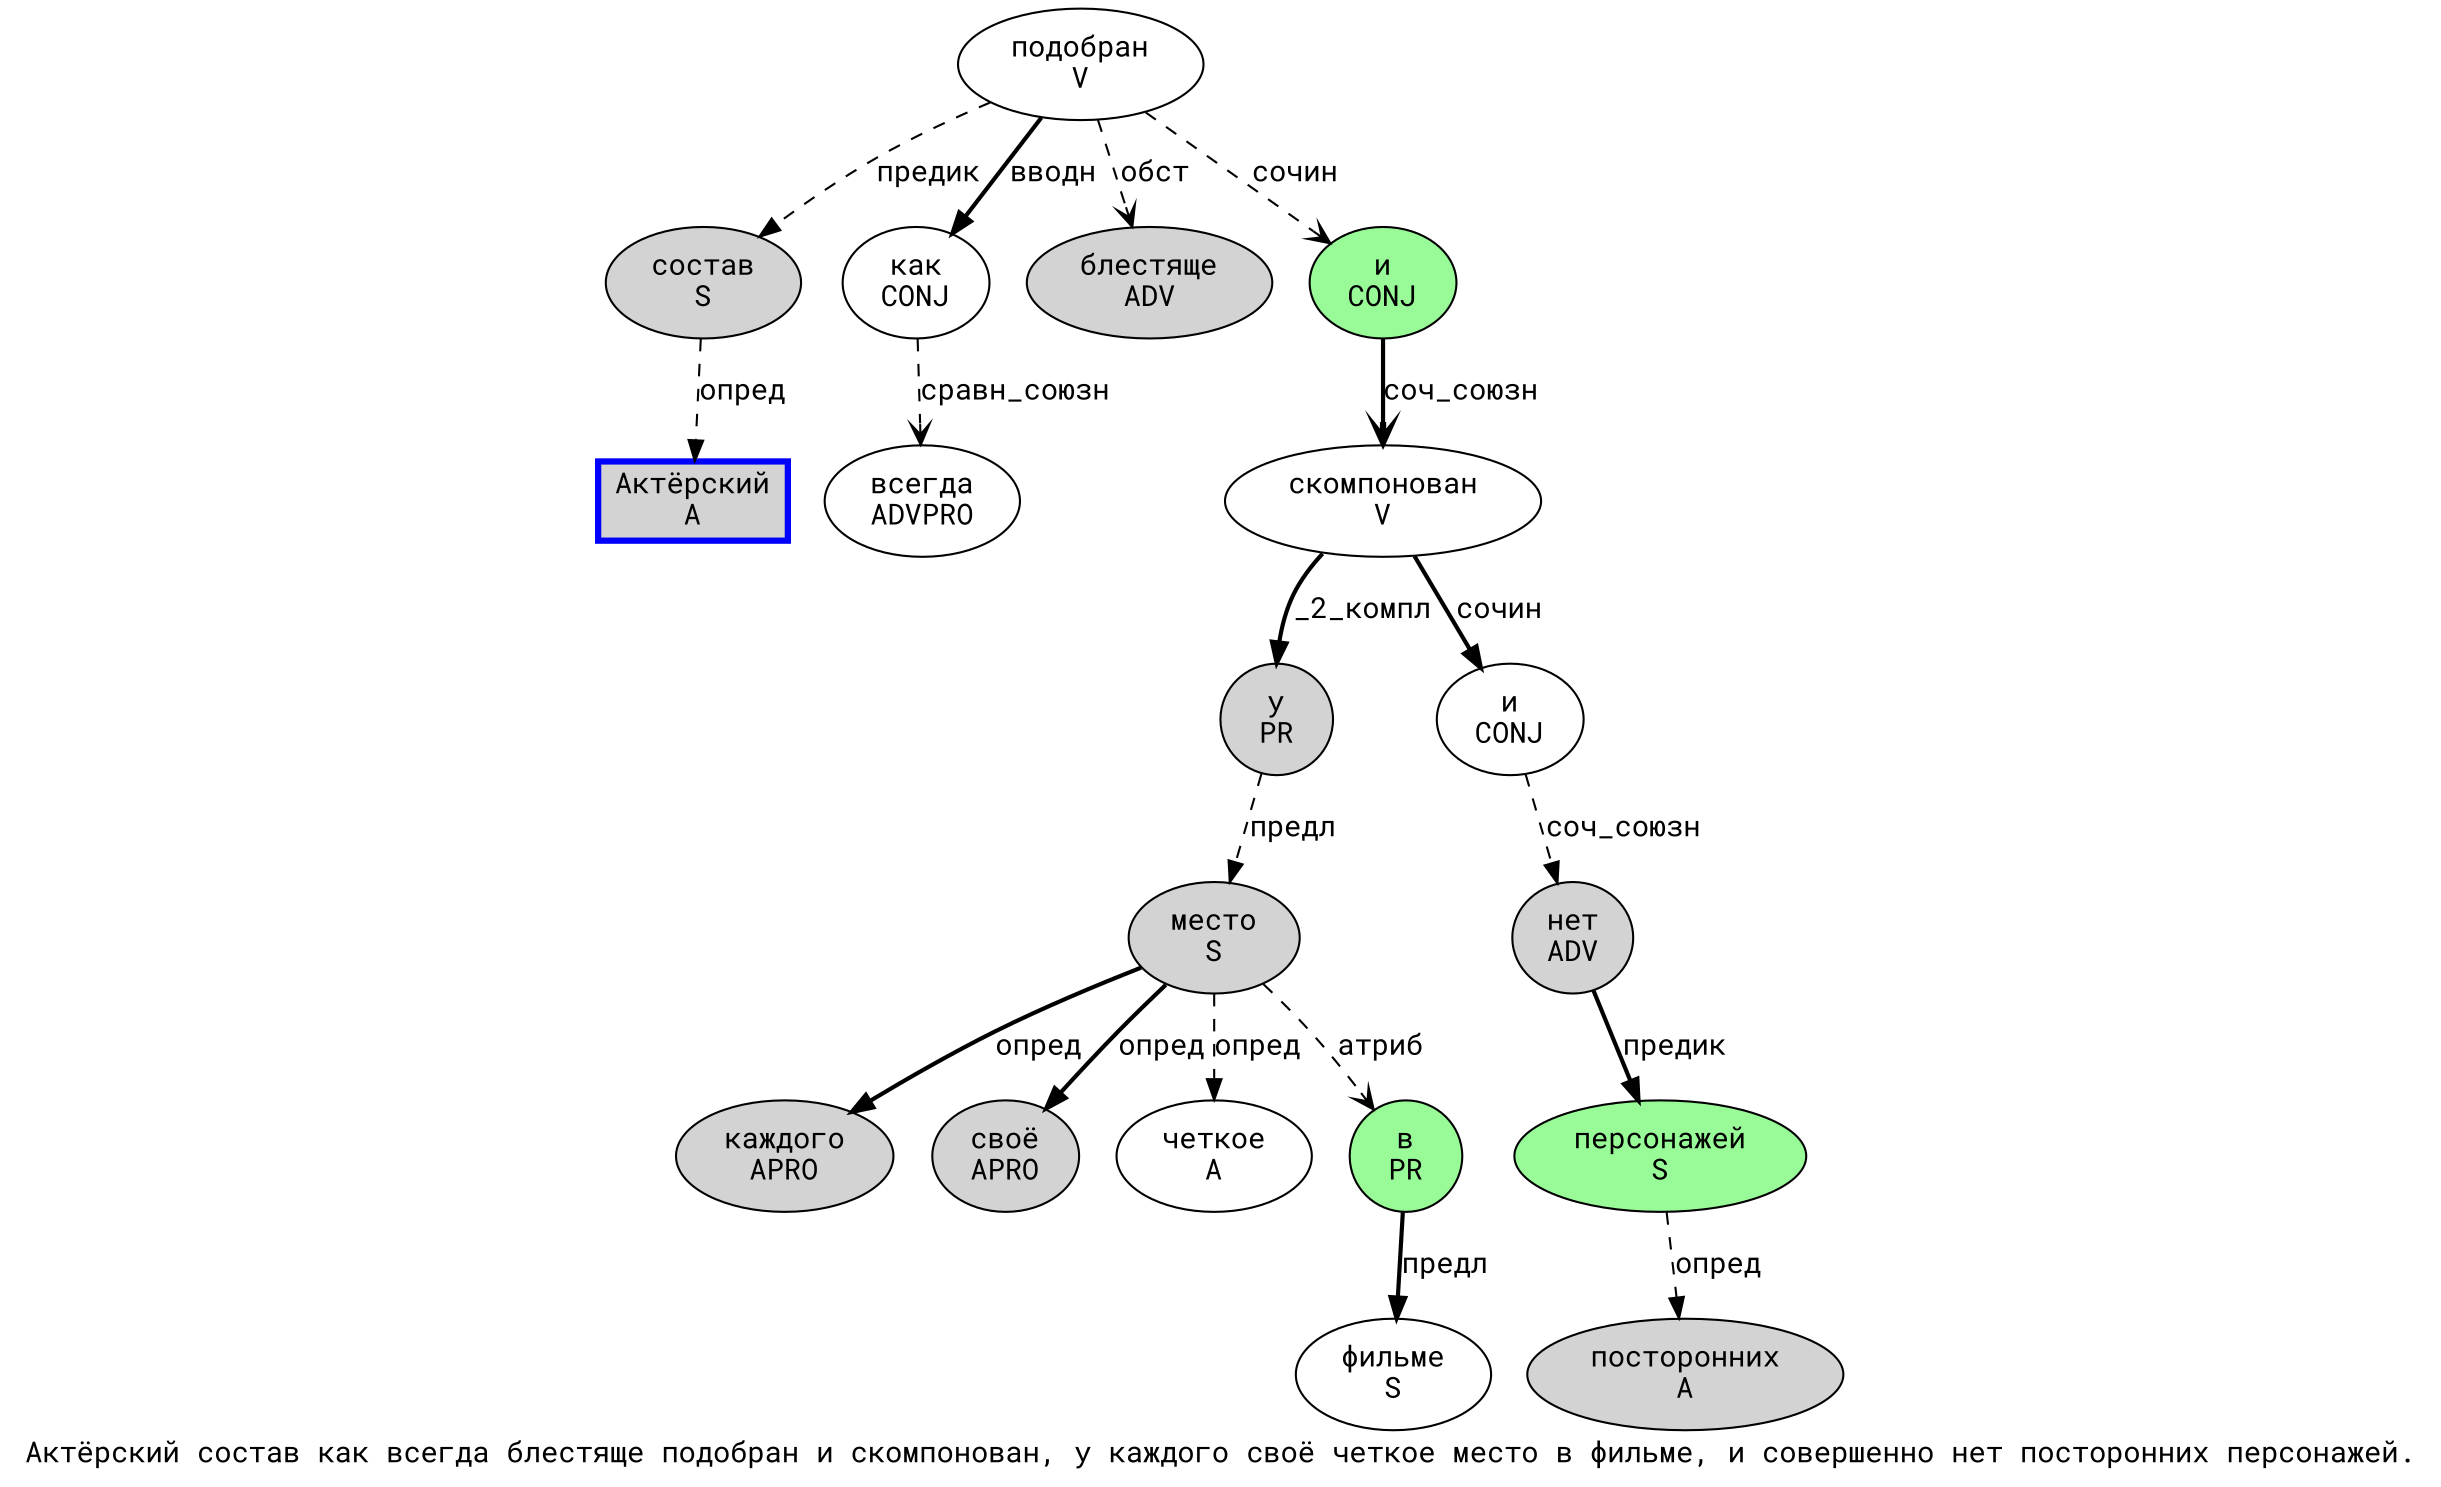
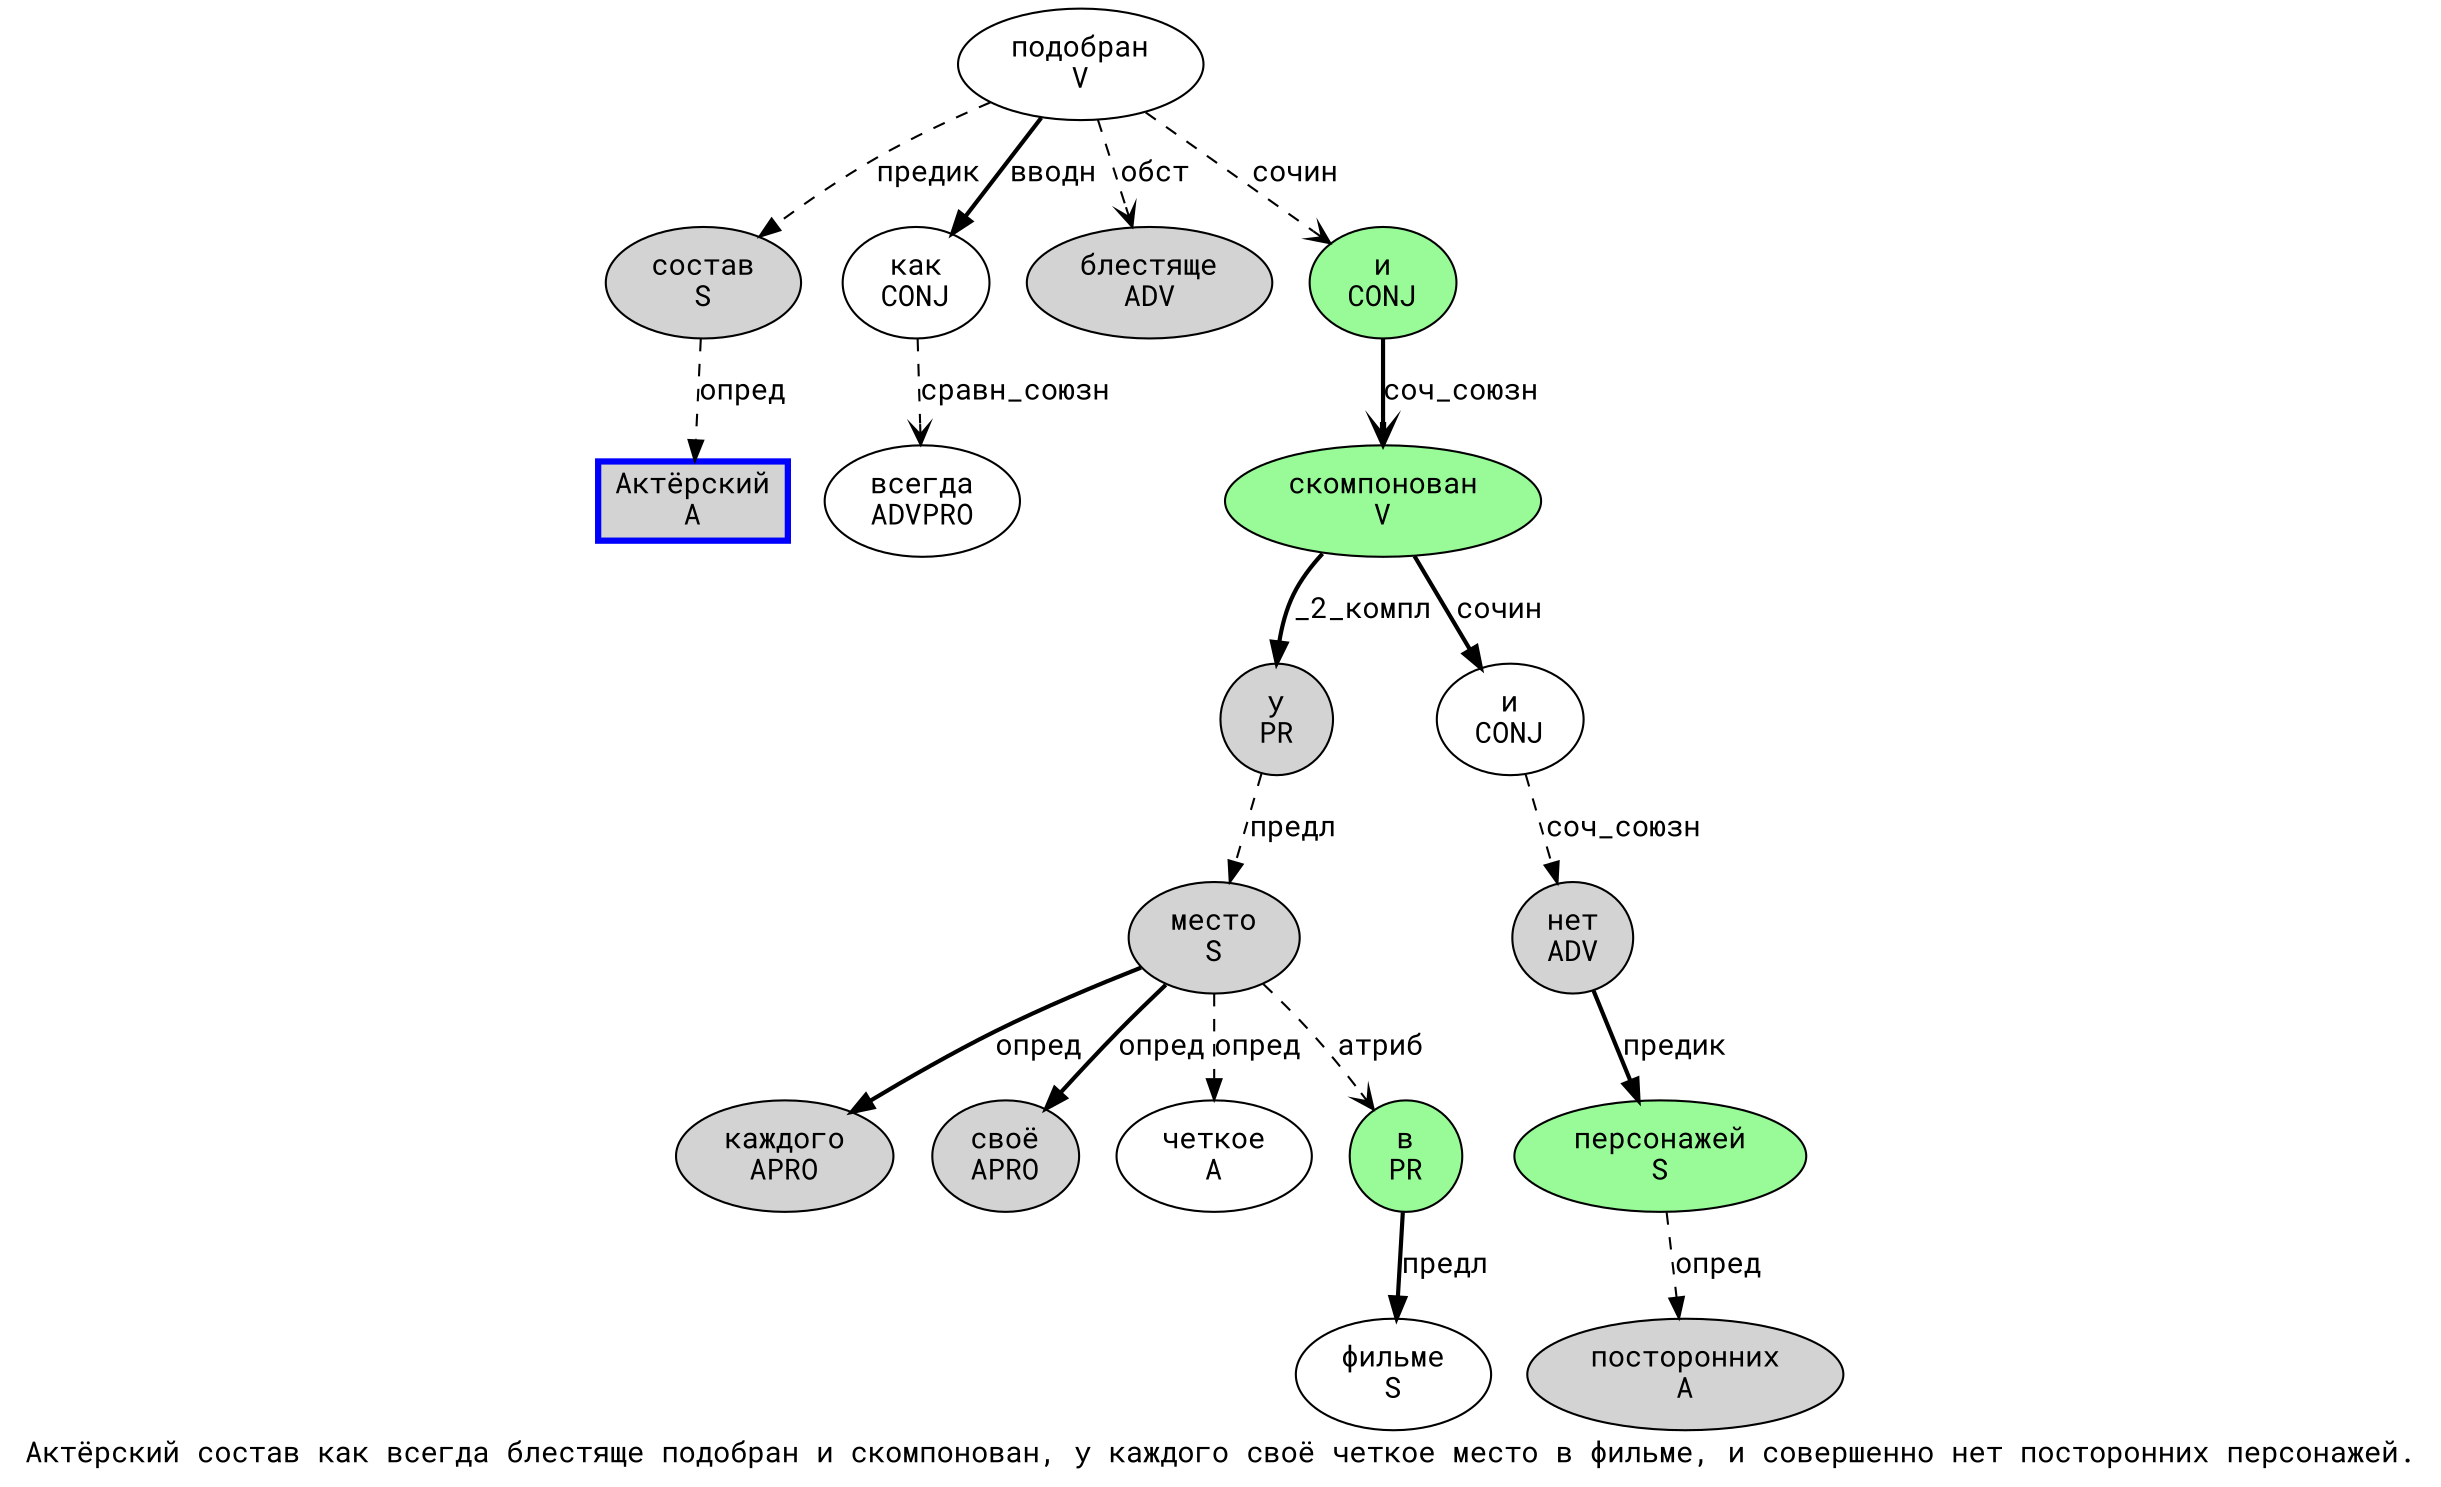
node "скомпонован V": fillcolor white -> palegreen
